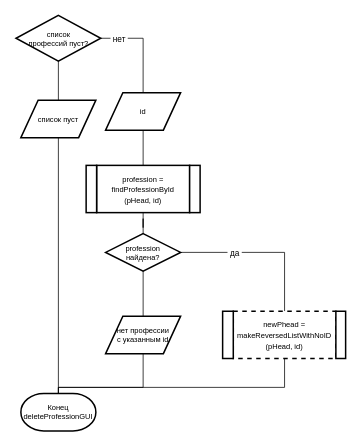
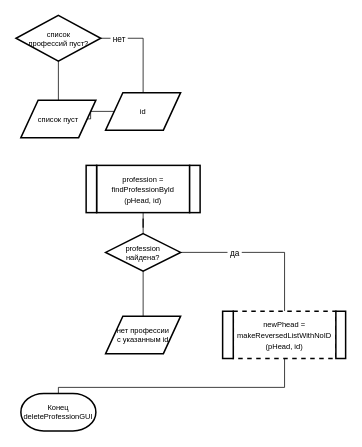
edge "id" -- "profession = findProfessionById (pHead, id)": now "id" -- "список пуст"
edge "список пуст" -- "Конец deleteProfessionGUI": removed
edge "нет профессии с указанным id" -- "Конец deleteProfessionGUI": removed
